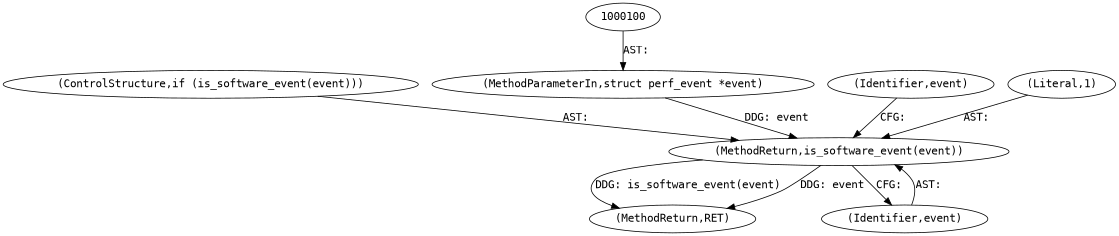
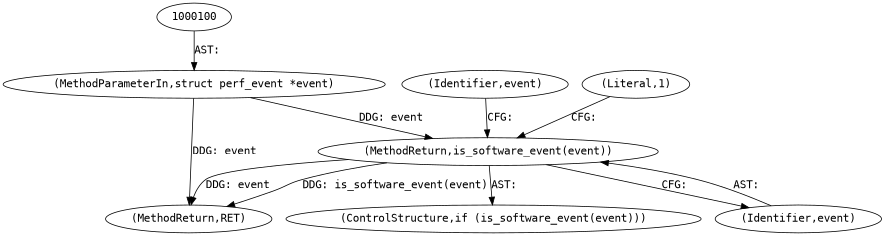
edge "(ControlStructure,if (is_software_event(event)))" -> "(MethodReturn,is_software_event(event))": reversed
edge "(Literal,1)" -> "(MethodReturn,is_software_event(event))": label "AST: " -> "CFG: "
edge "(MethodParameterIn,struct perf_event *event)" -> "(MethodReturn,RET)": added, label "DDG: event"
